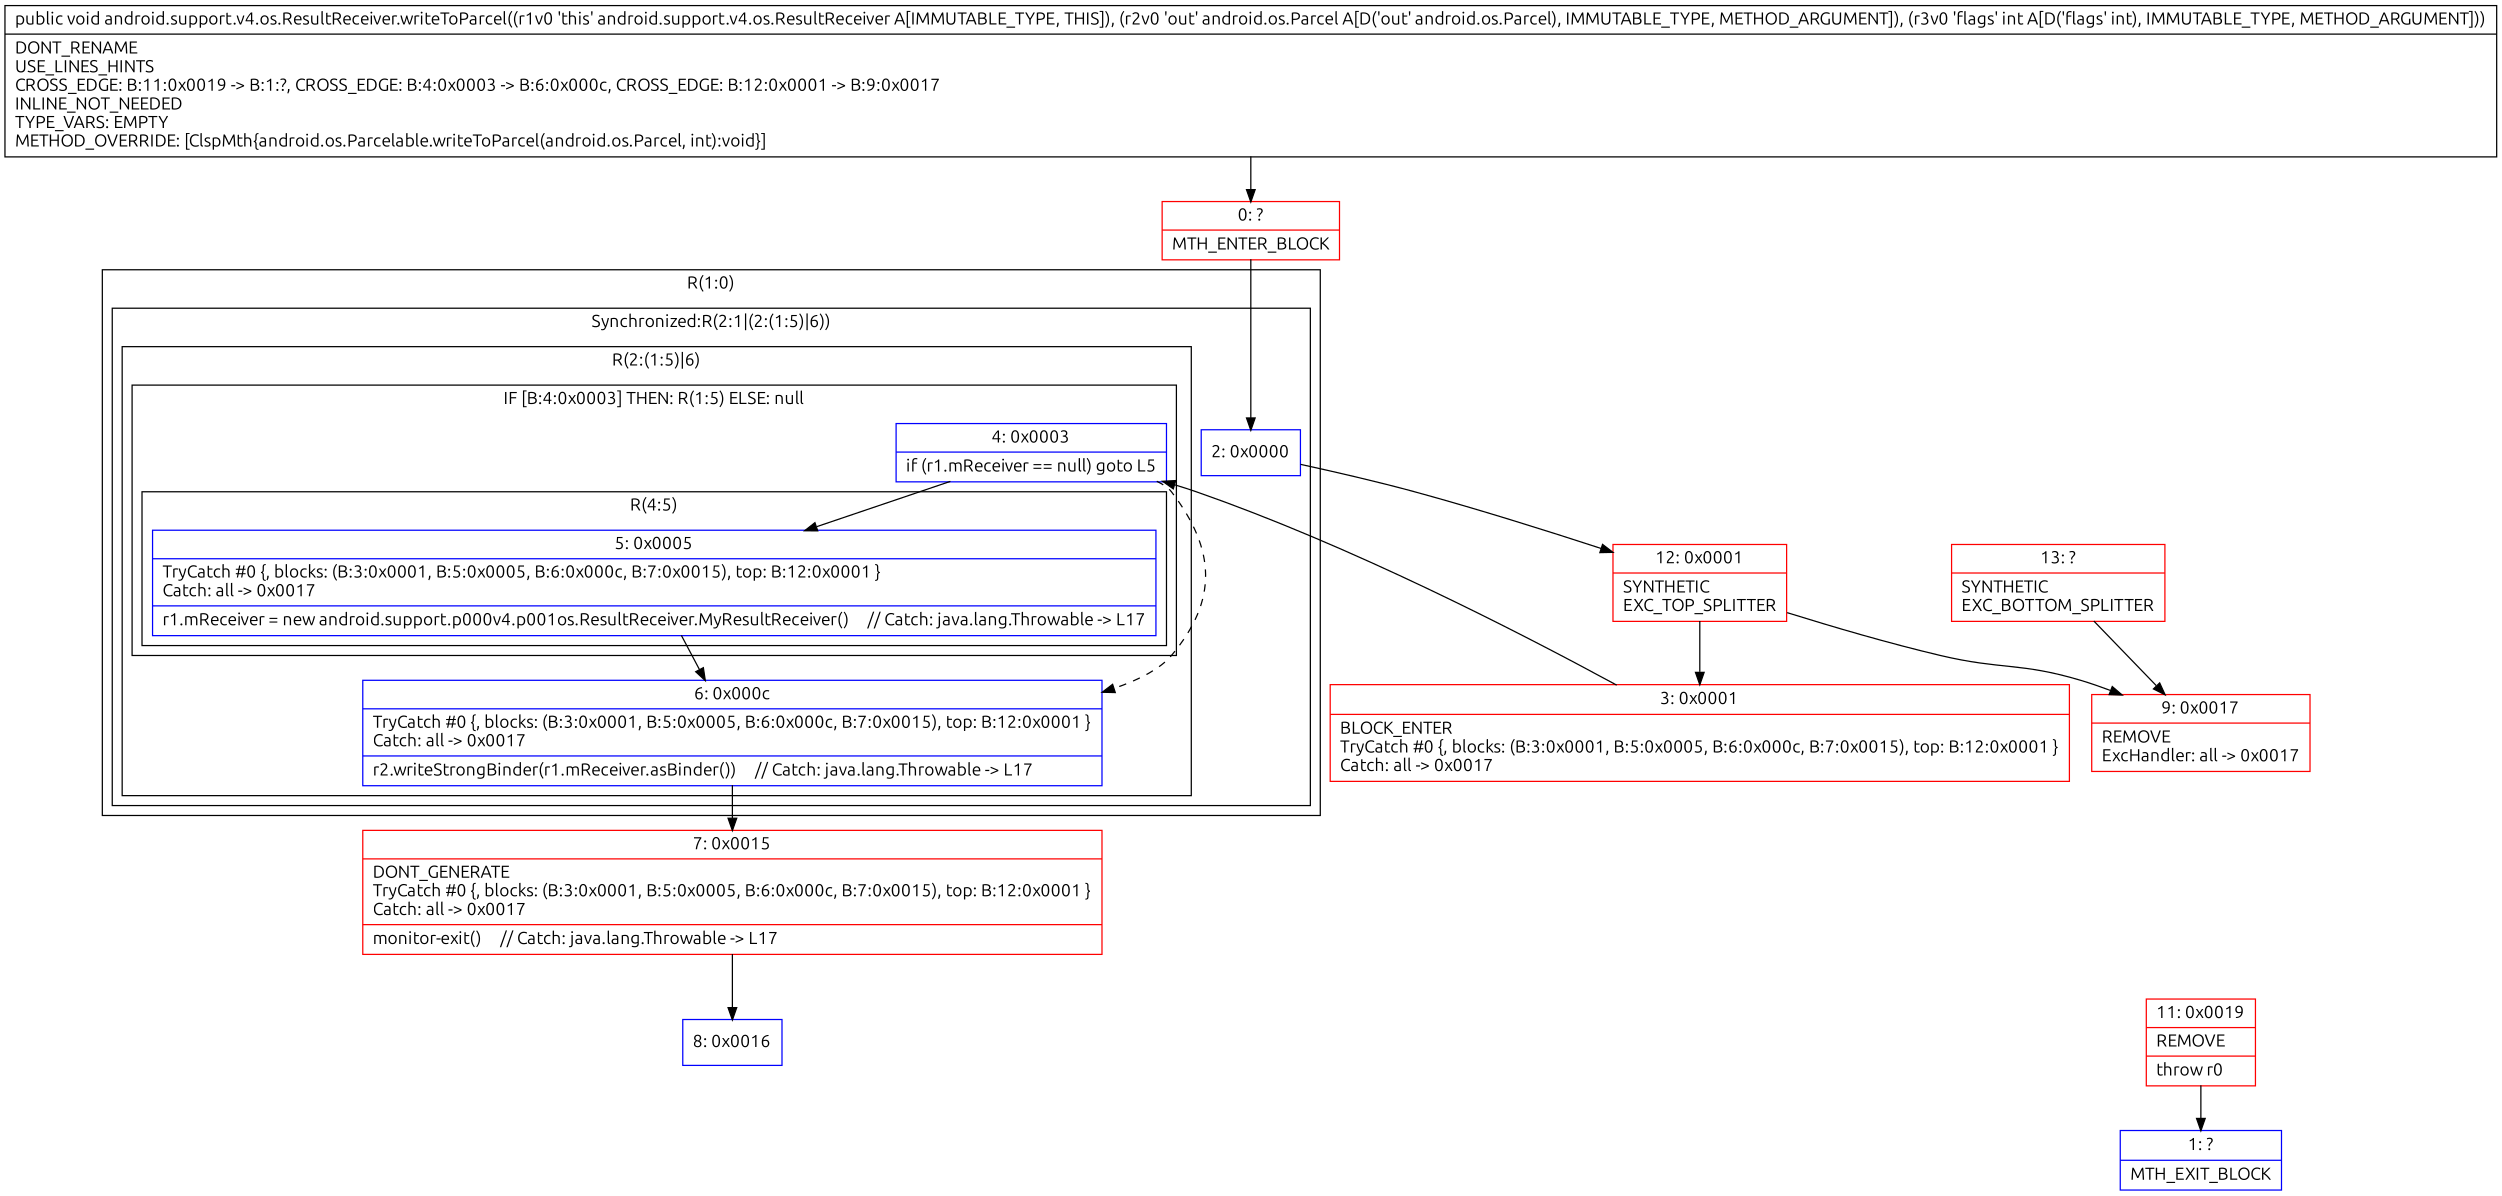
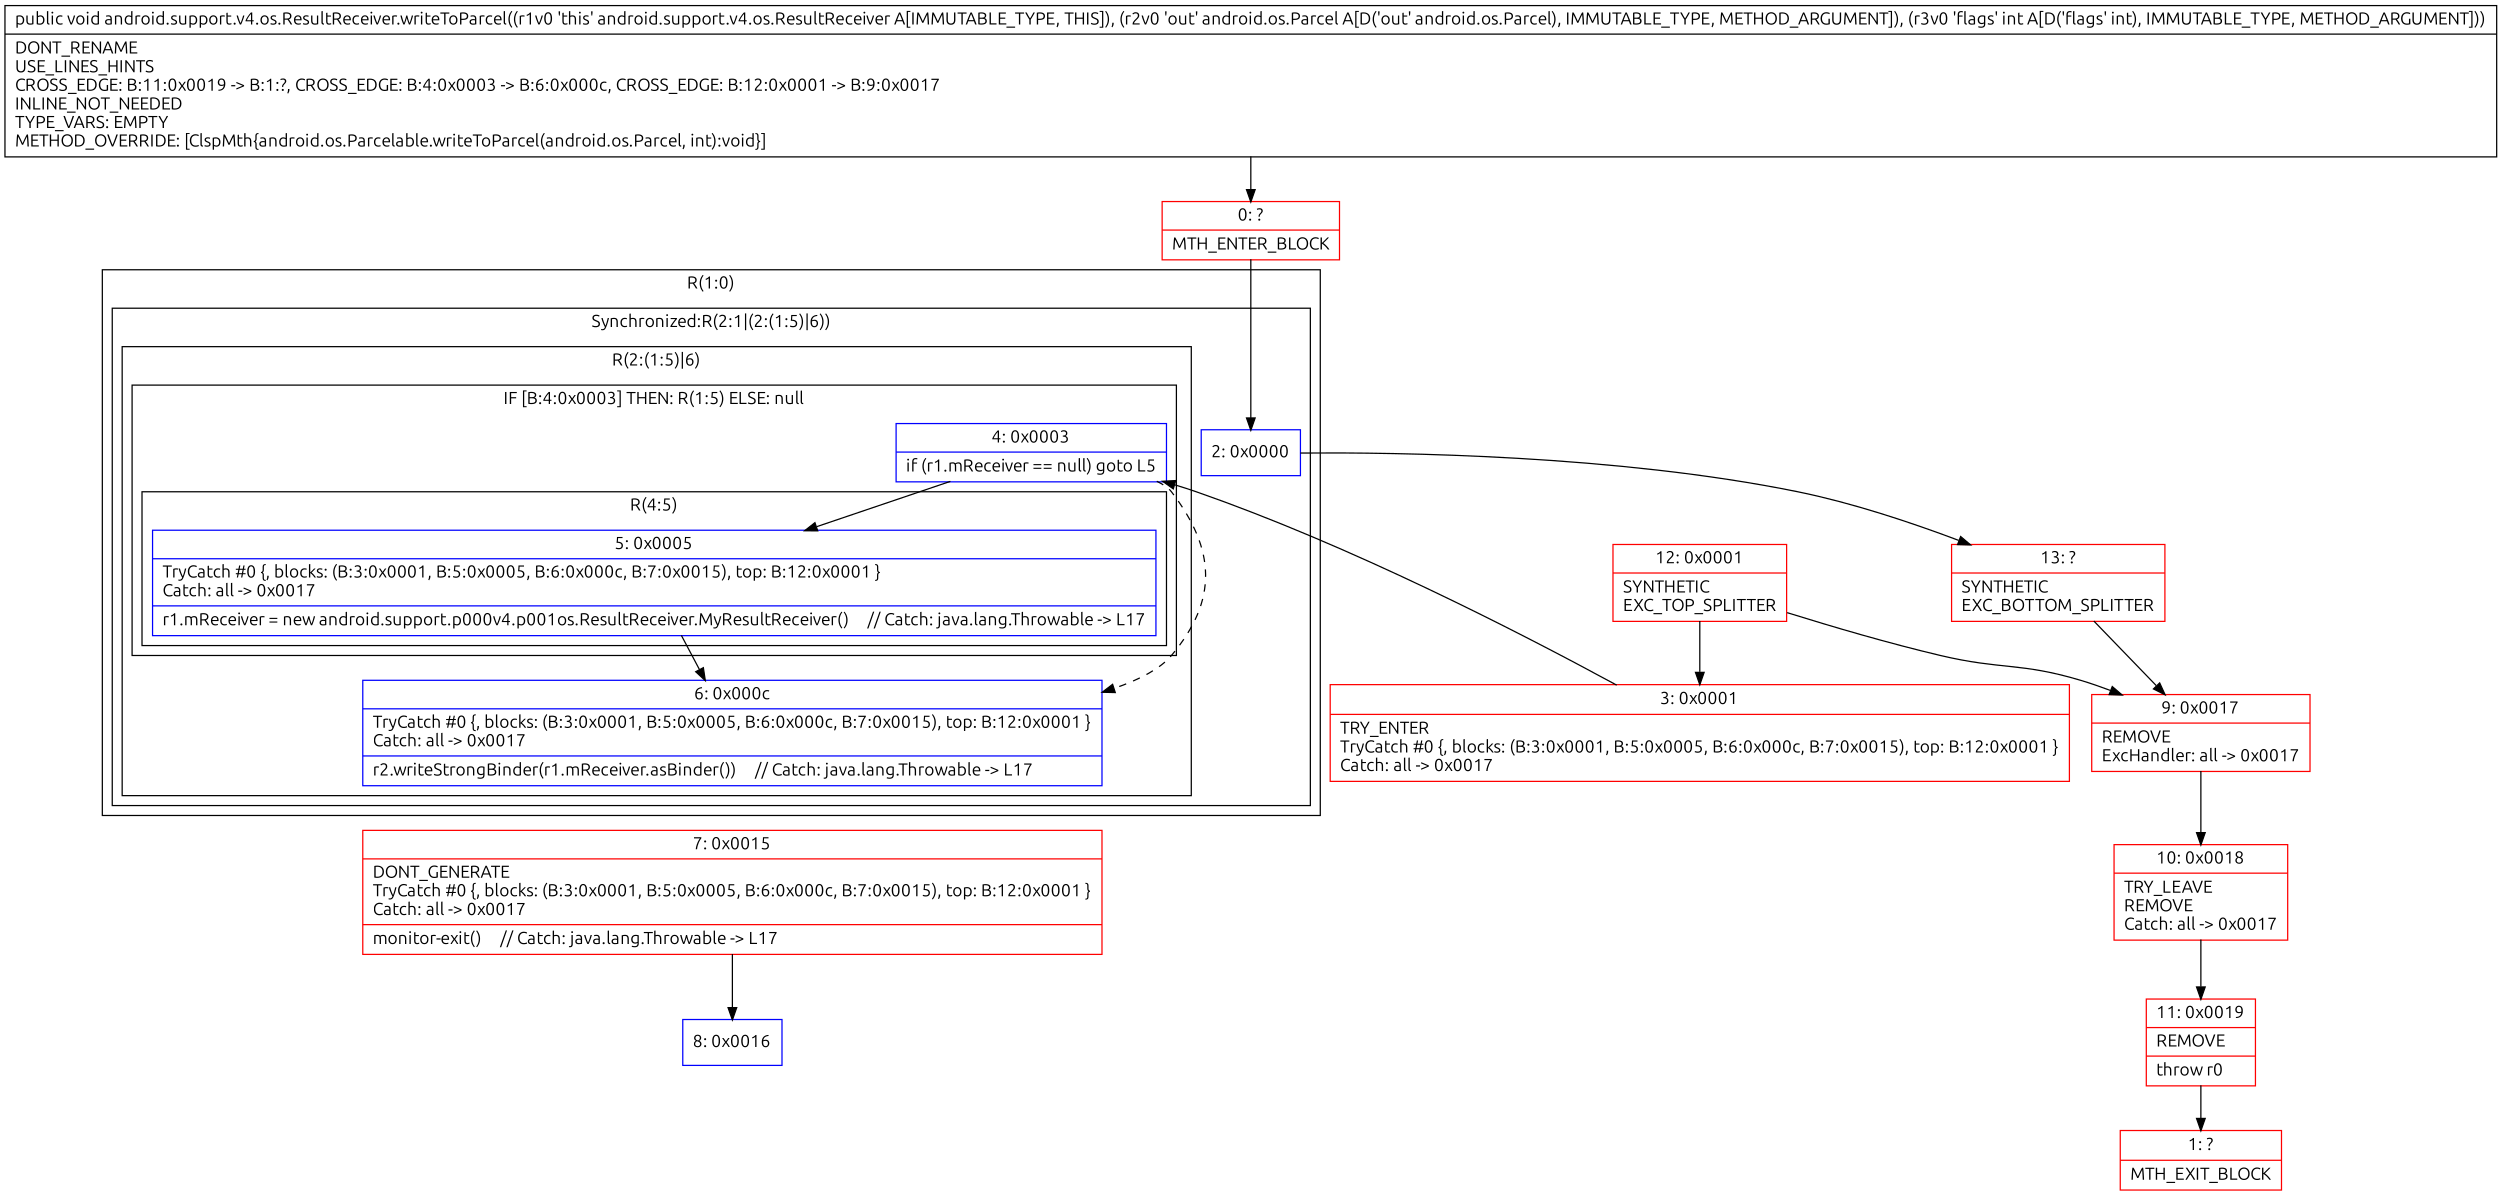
edge "2: 0x0000" -> "12: 0x0001": now "2: 0x0000" -> "13: ?"
node "3: 0x0001": text "BLOCK_ENTER" -> "TRY_ENTER"
edge "6: 0x000c" -> "7: 0x0015": removed
node "10: 0x0018": added
node "1: ?": color blue -> red
